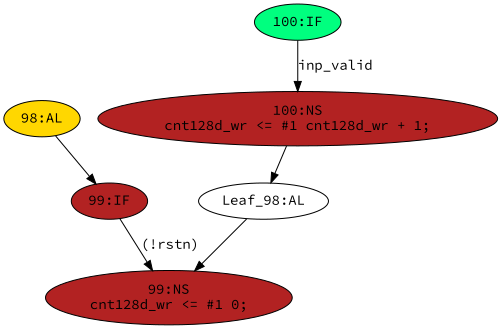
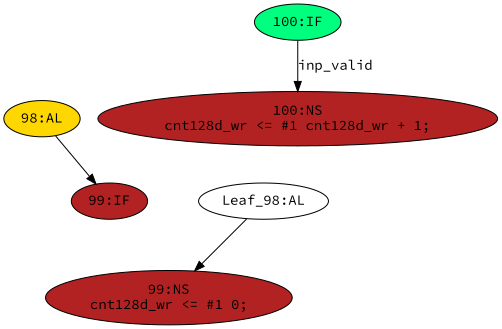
edge "100:NS cnt128d_wr <= #1 cnt128d_wr + 1;" -> "Leaf_98:AL": removed
edge "99:IF" -> "99:NS cnt128d_wr <= #1 0;": removed, label "(!rstn)"
